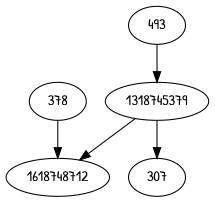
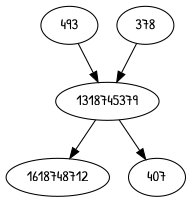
edge "378" -> "1618748712": now "378" -> "1318745379"
node "307": label "307" -> "407"
